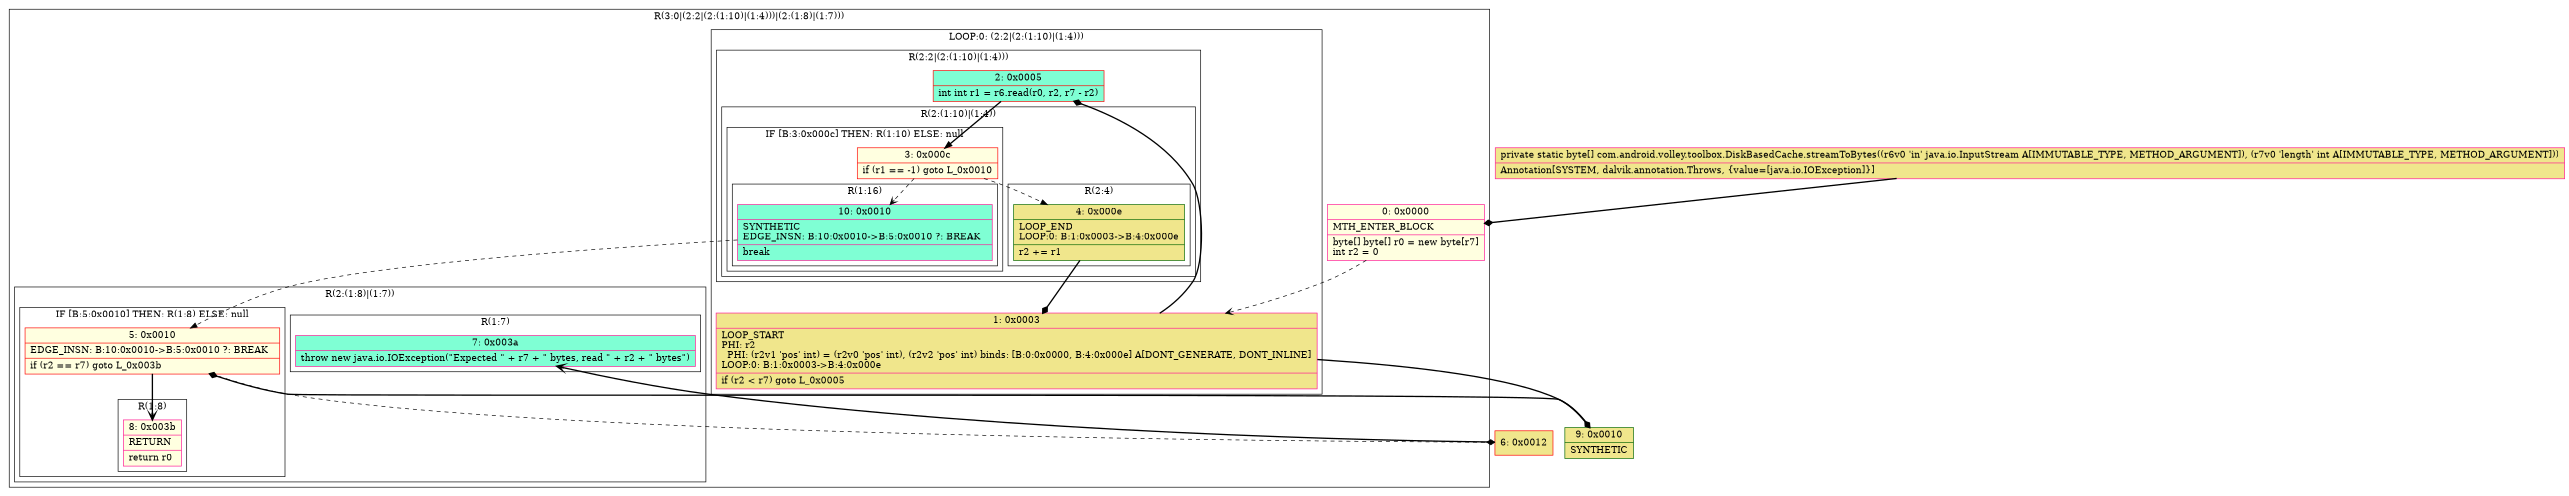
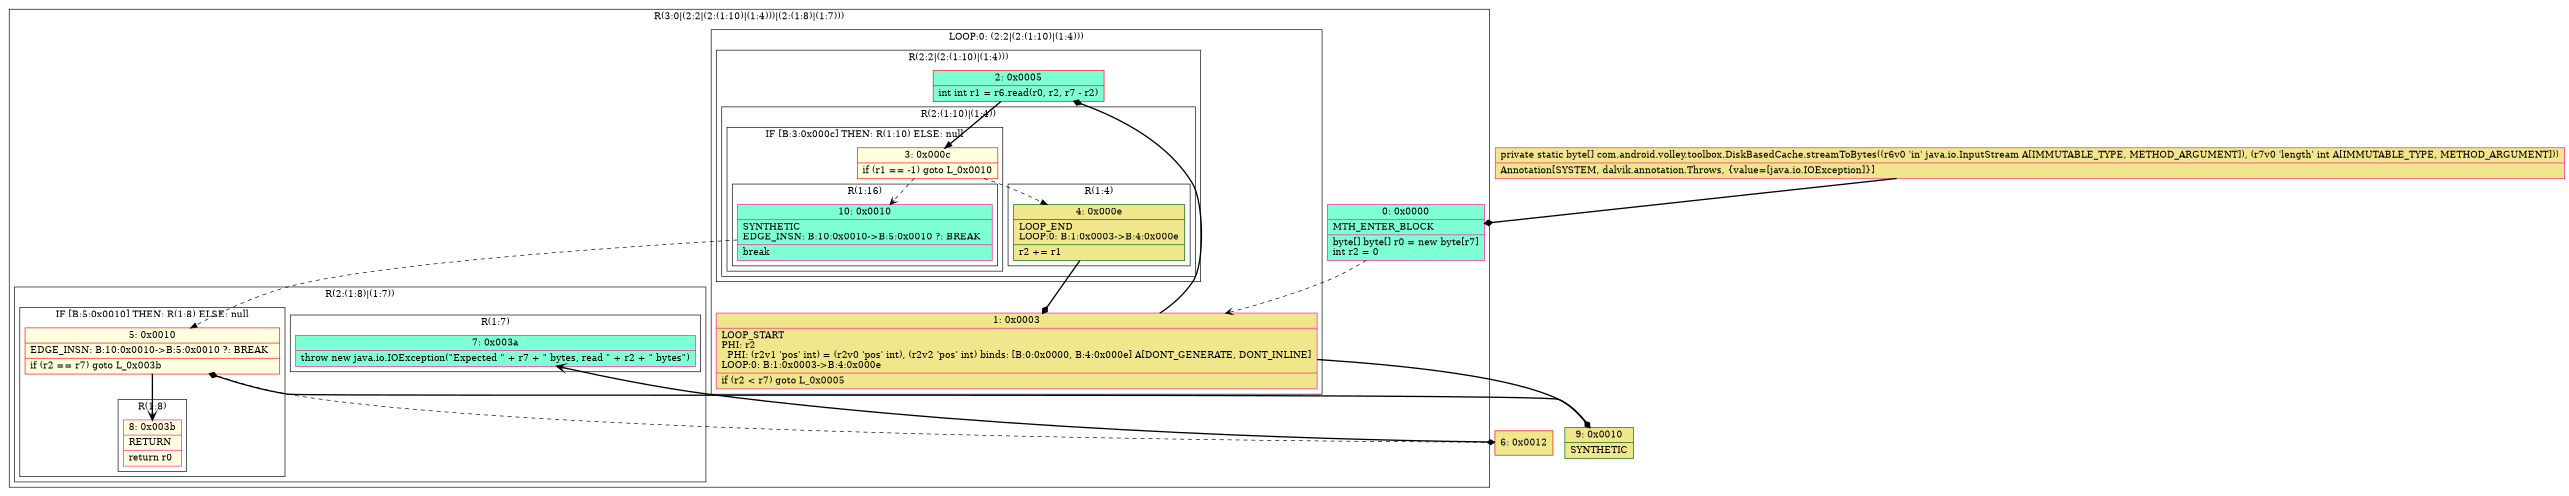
cluster "R(2:4)": label "R(2:4)" -> "R(1:4)"
node "0: 0x0000": fillcolor lightyellow -> aquamarine
